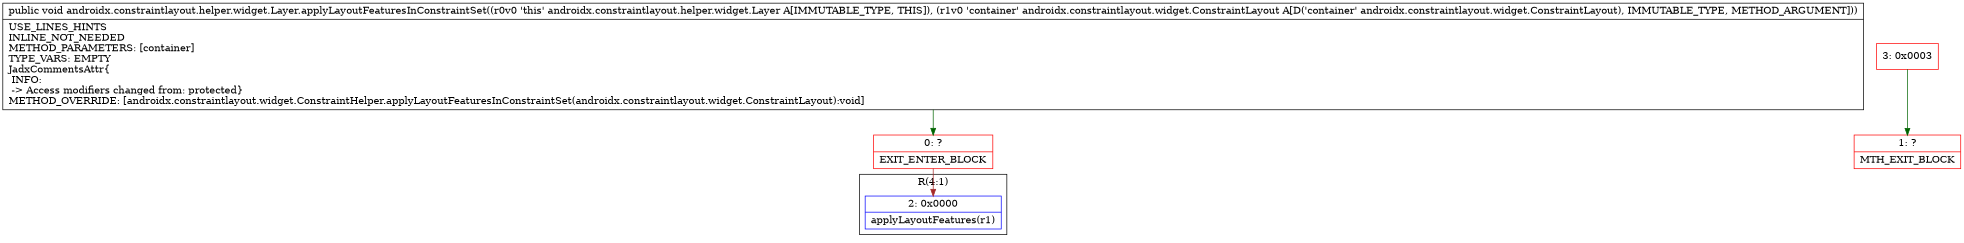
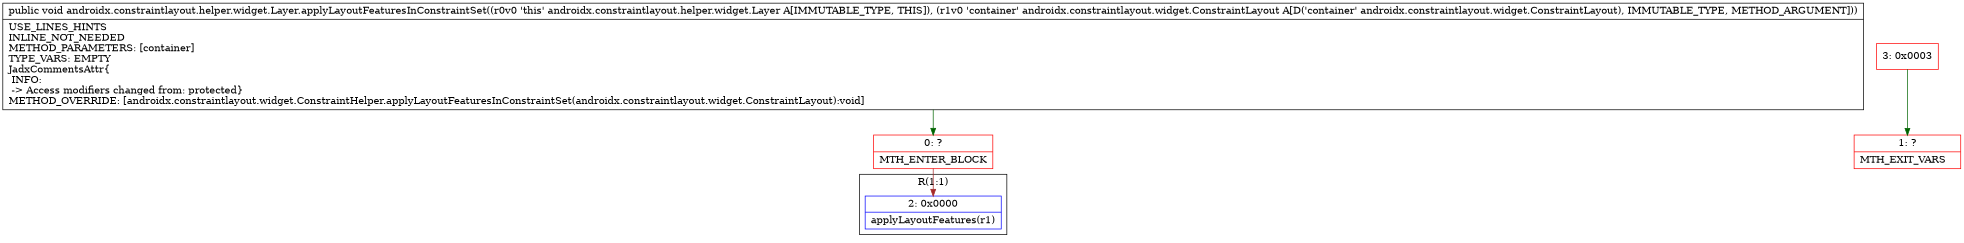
node "0: ?": text "EXIT_ENTER_BLOCK" -> "MTH_ENTER_BLOCK"
node "1: ?": text "MTH_EXIT_BLOCK" -> "MTH_EXIT_VARS"
cluster "R(4:1)": label "R(4:1)" -> "R(1:1)"
